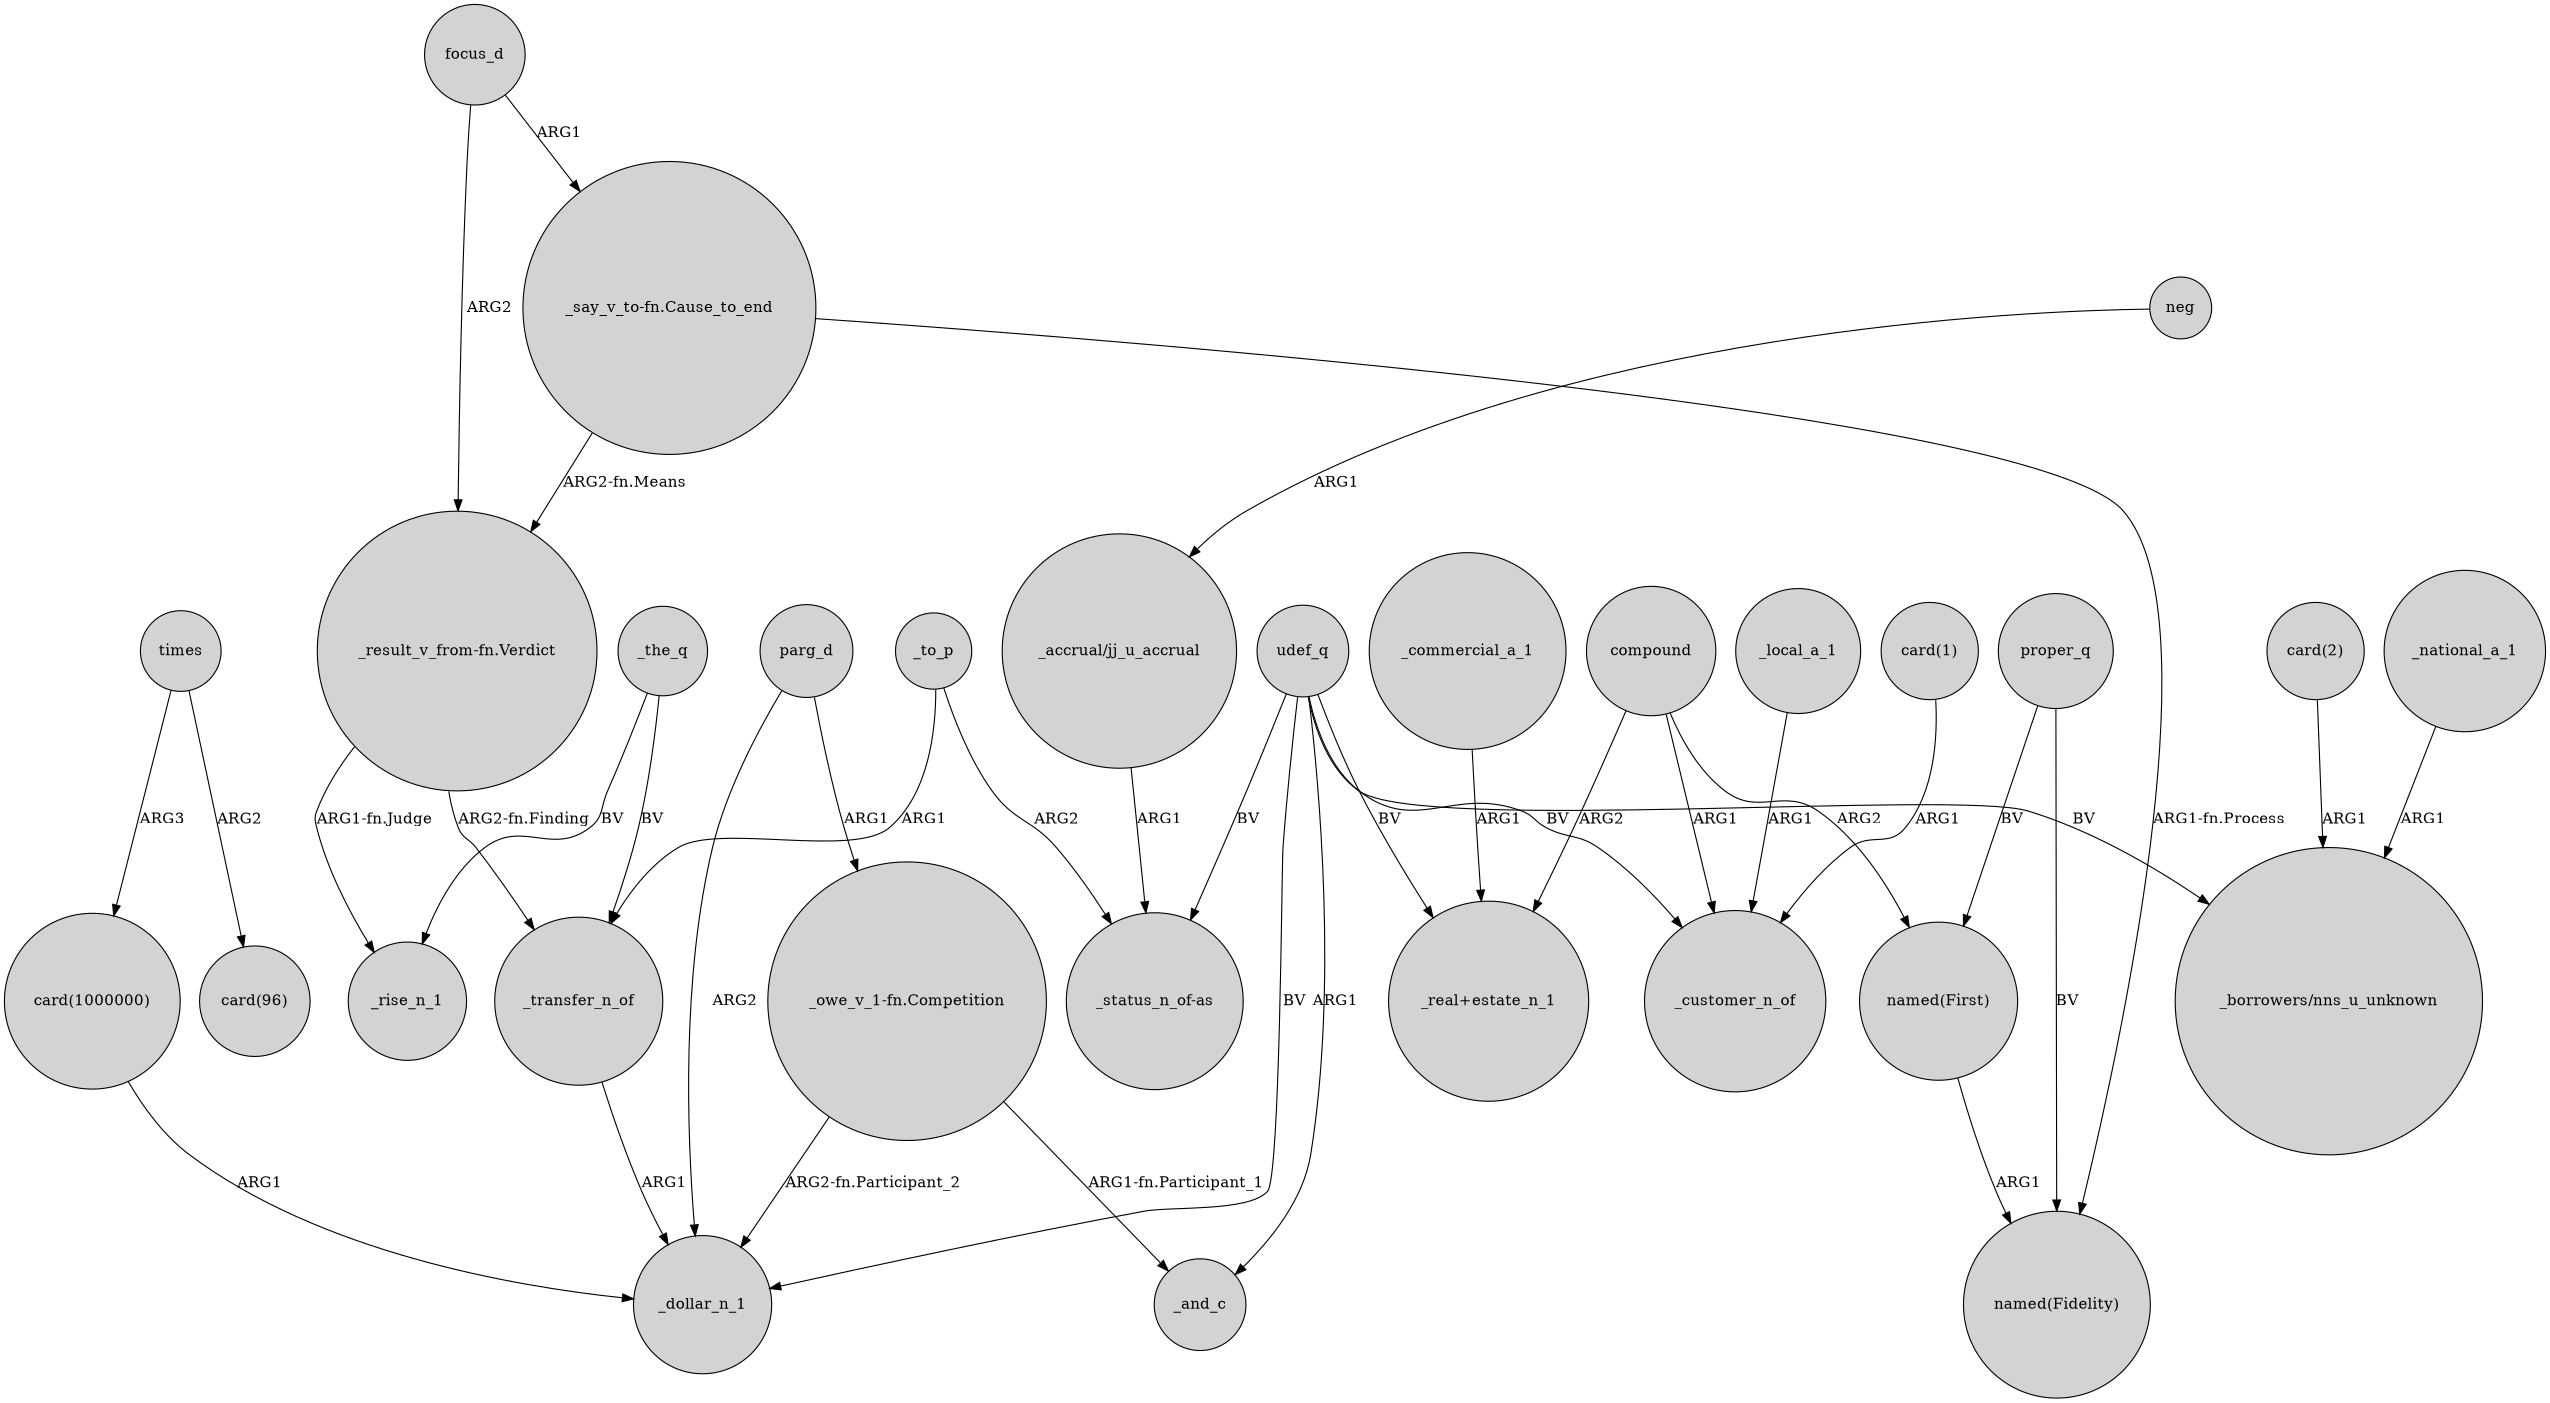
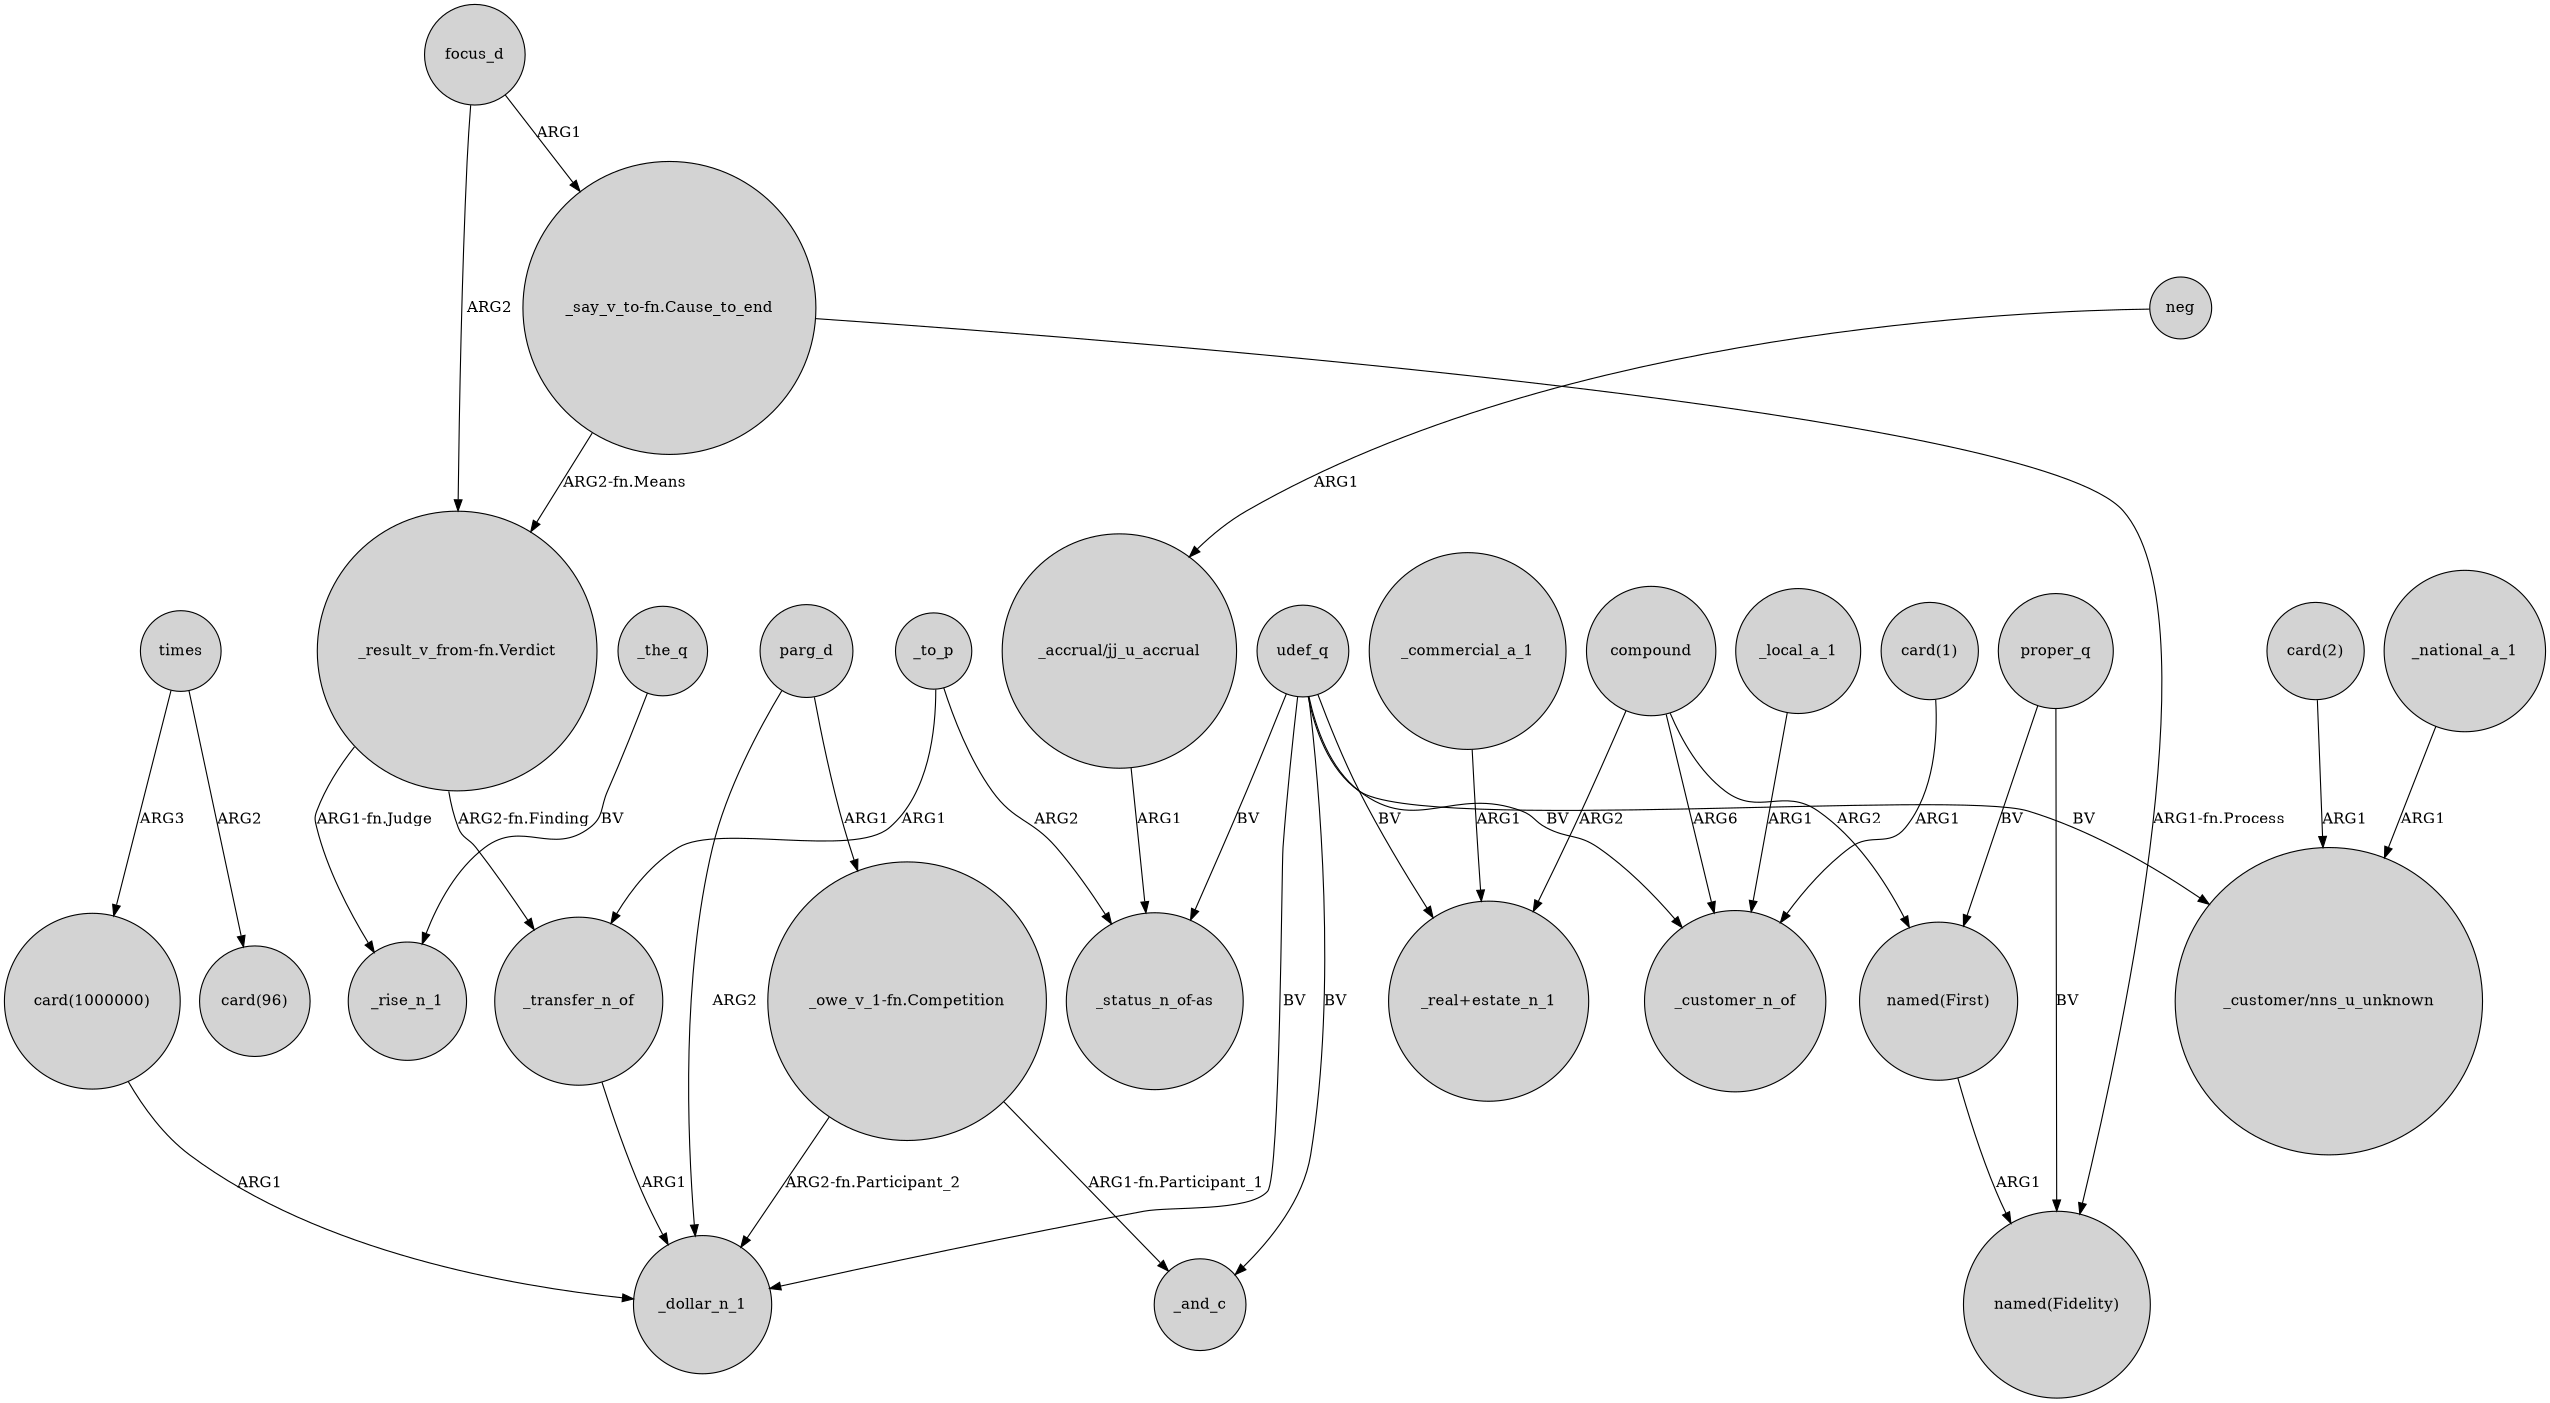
edge "_the_q" -> "_transfer_n_of": removed, label "BV"
edge "compound" -> "_customer_n_of": label "ARG1" -> "ARG6"
edge "udef_q" -> "_and_c": label "ARG1" -> "BV"
node "_borrowers/nns_u_unknown": label "_borrowers/nns_u_unknown" -> "_customer/nns_u_unknown"
